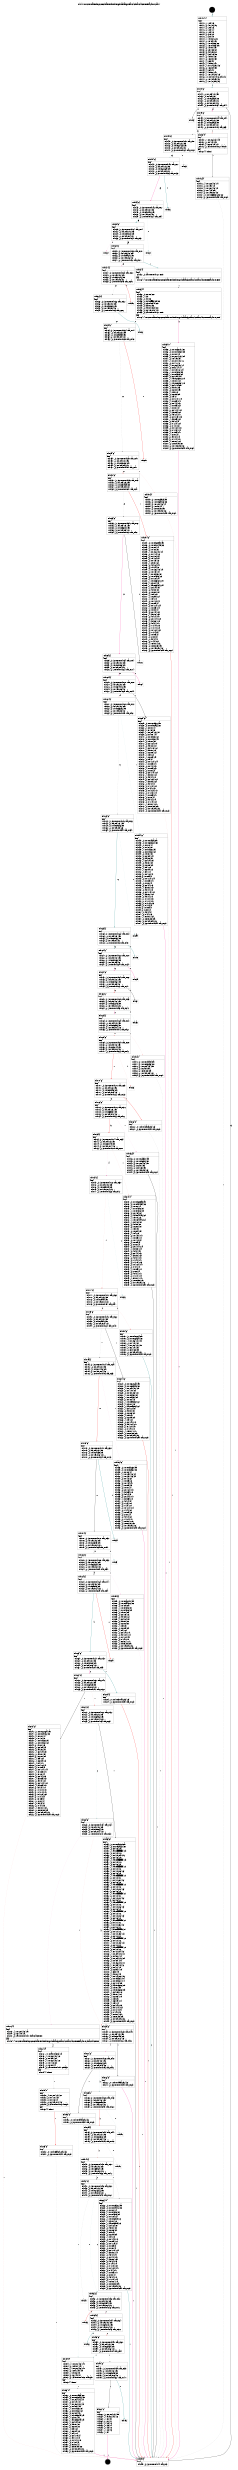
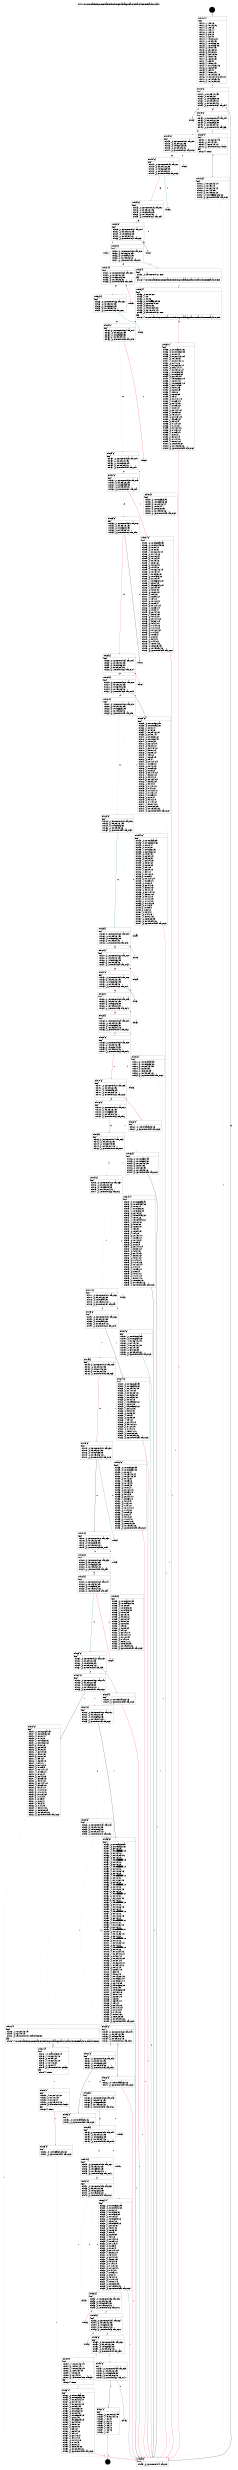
edge "0x40150f [28]" -> "0x40152b [28]": now "0x40150f [28]" -> "0x402314"
